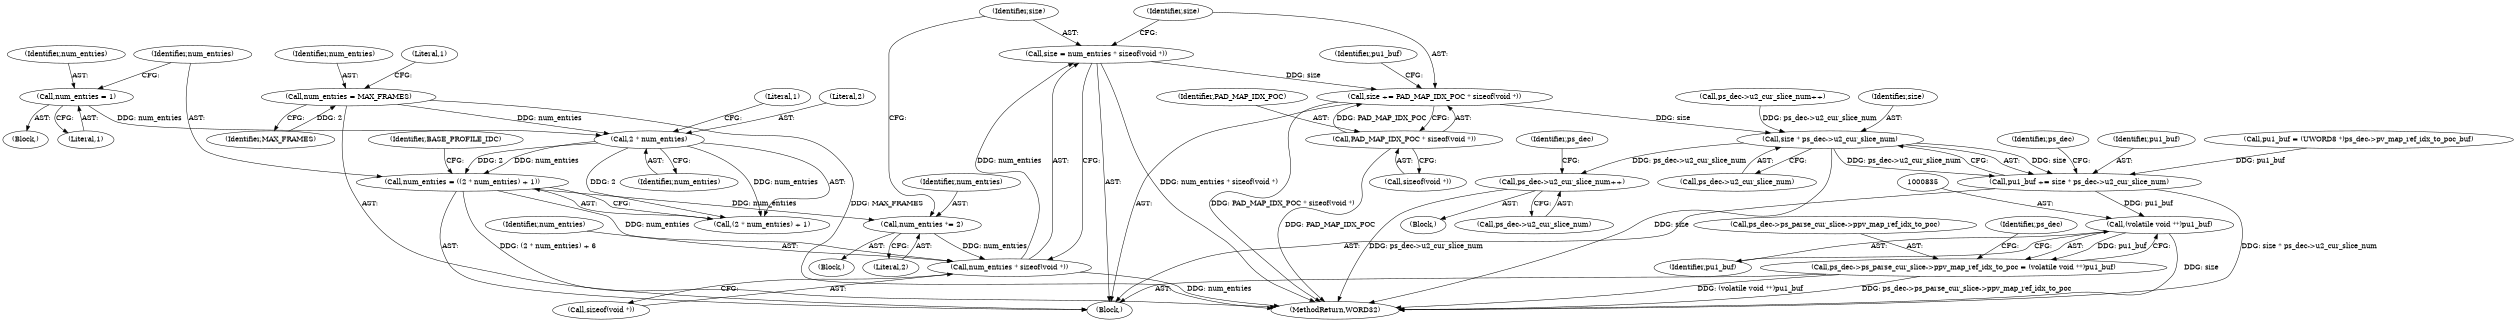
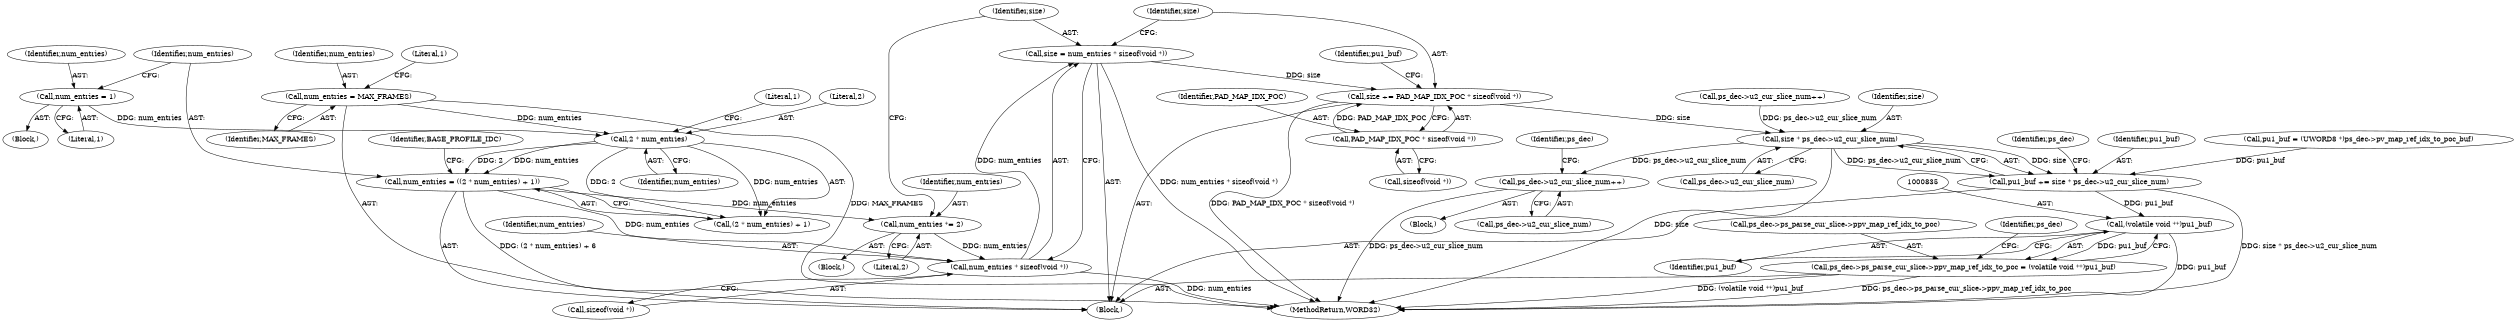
edge "(Identifier,MAX_FRAMES)" -> "(Call,num_entries = MAX_FRAMES)": label "DDG: 2" -> "AST: "
edge "(Call,PAD_MAP_IDX_POC * sizeof(void *))" -> "(MethodReturn,WORD32)": removed, label "DDG: PAD_MAP_IDX_POC"
edge "(Call,(volatile void **)pu1_buf)" -> "(MethodReturn,WORD32)": label "DDG: size" -> "DDG: pu1_buf"
